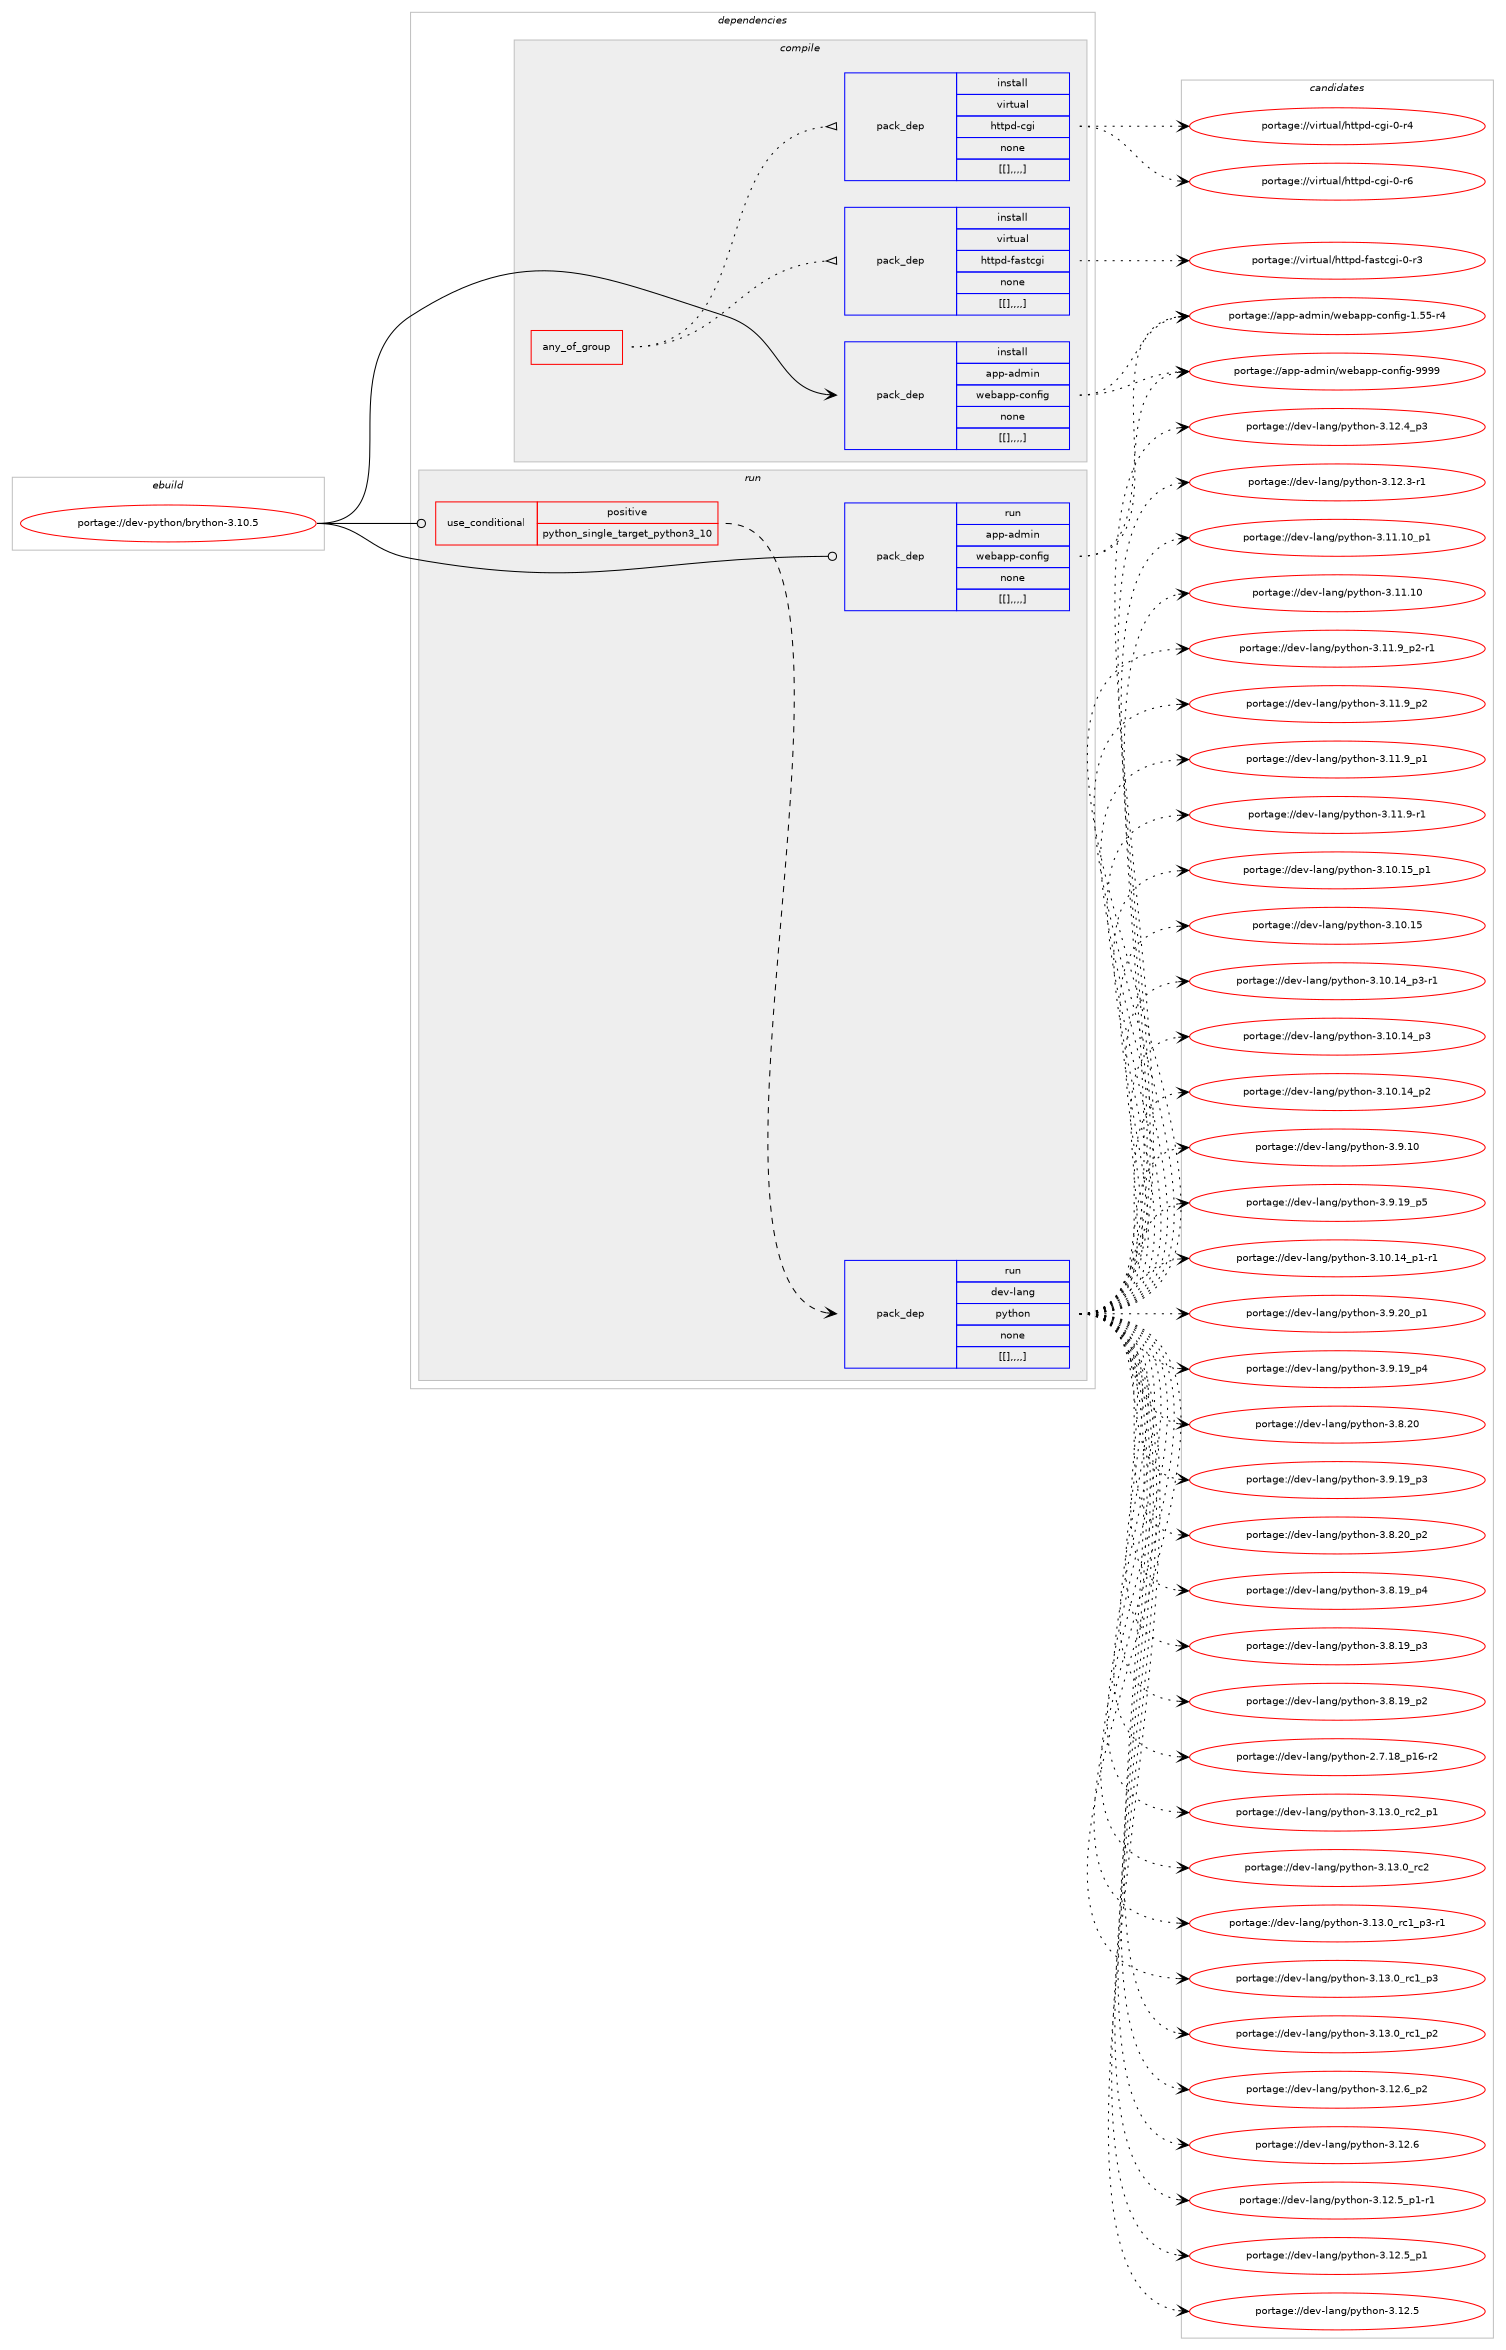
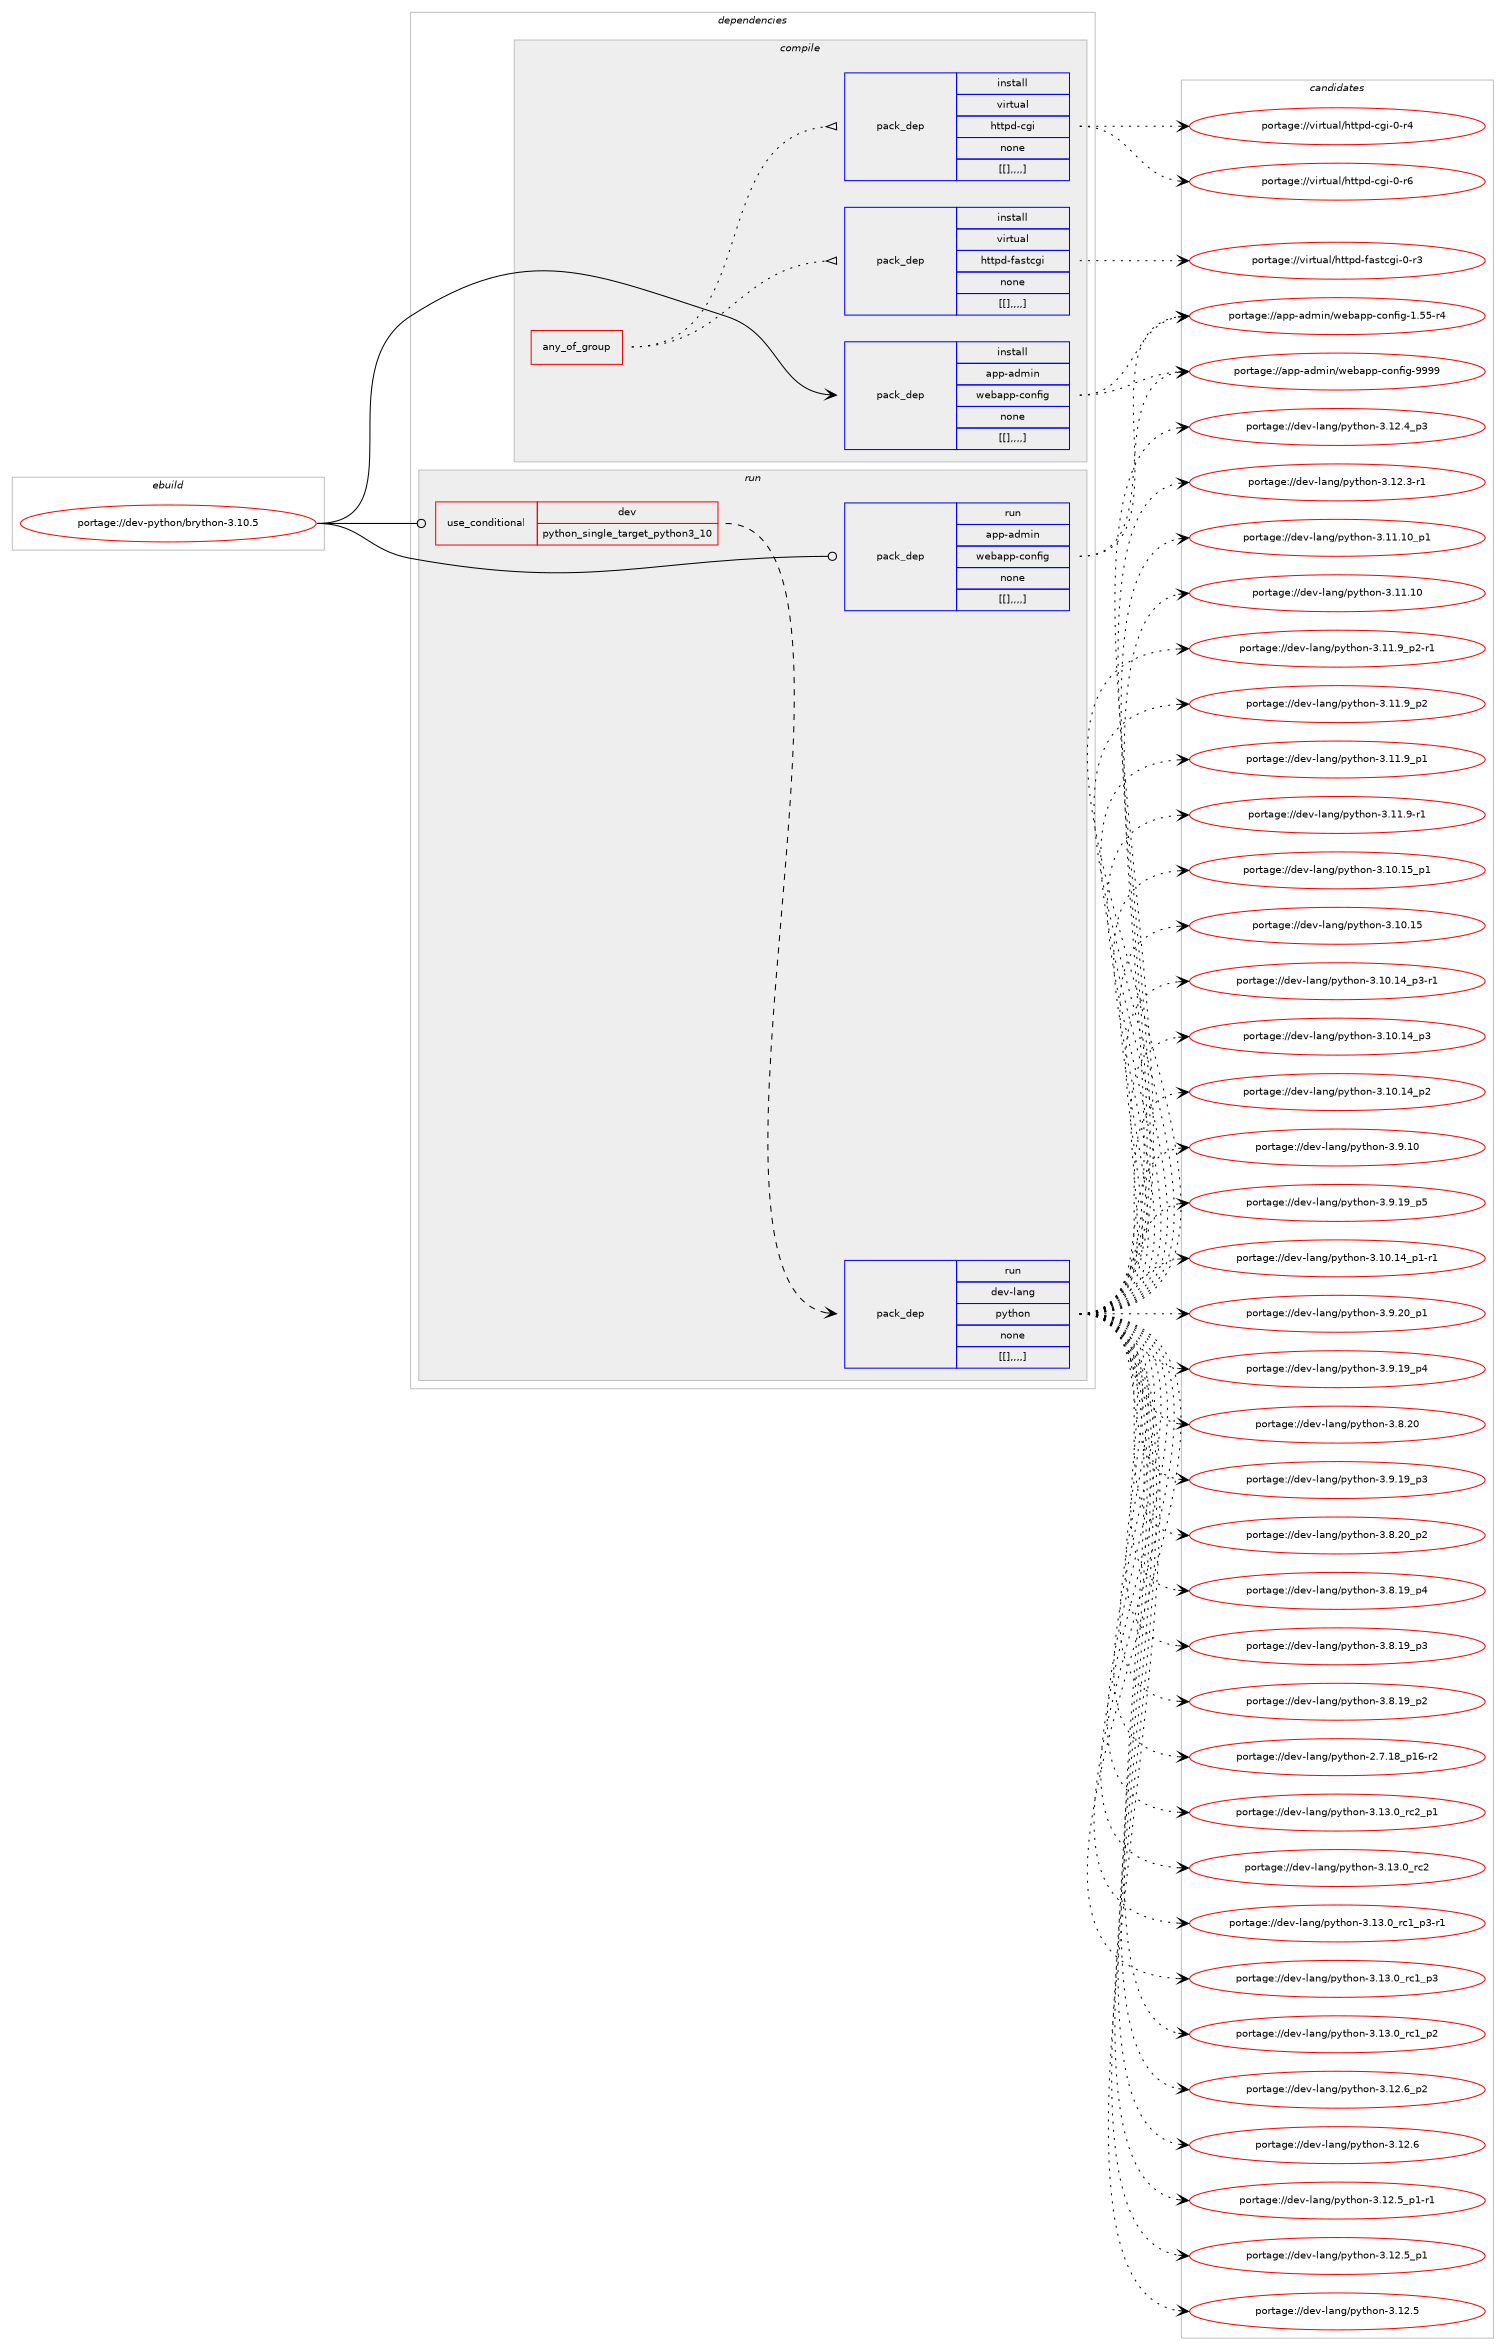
node "use_conditional": text "positive" -> "dev"
